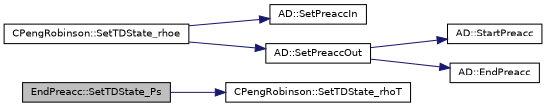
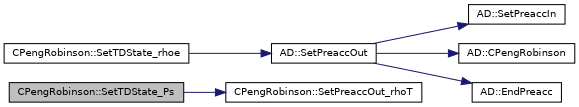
edge "CPengRobinson::SetTDState_rhoe" -> "AD::SetPreaccIn": now "AD::SetPreaccOut" -> "AD::SetPreaccIn"
node "AD::StartPreacc": label "AD::StartPreacc" -> "AD::CPengRobinson"
node "EndPreacc::SetTDState_Ps": label "EndPreacc::SetTDState_Ps" -> "CPengRobinson::SetTDState_Ps"
node "CPengRobinson::SetTDState_rhoT": label "CPengRobinson::SetTDState_rhoT" -> "CPengRobinson::SetPreaccOut_rhoT"
